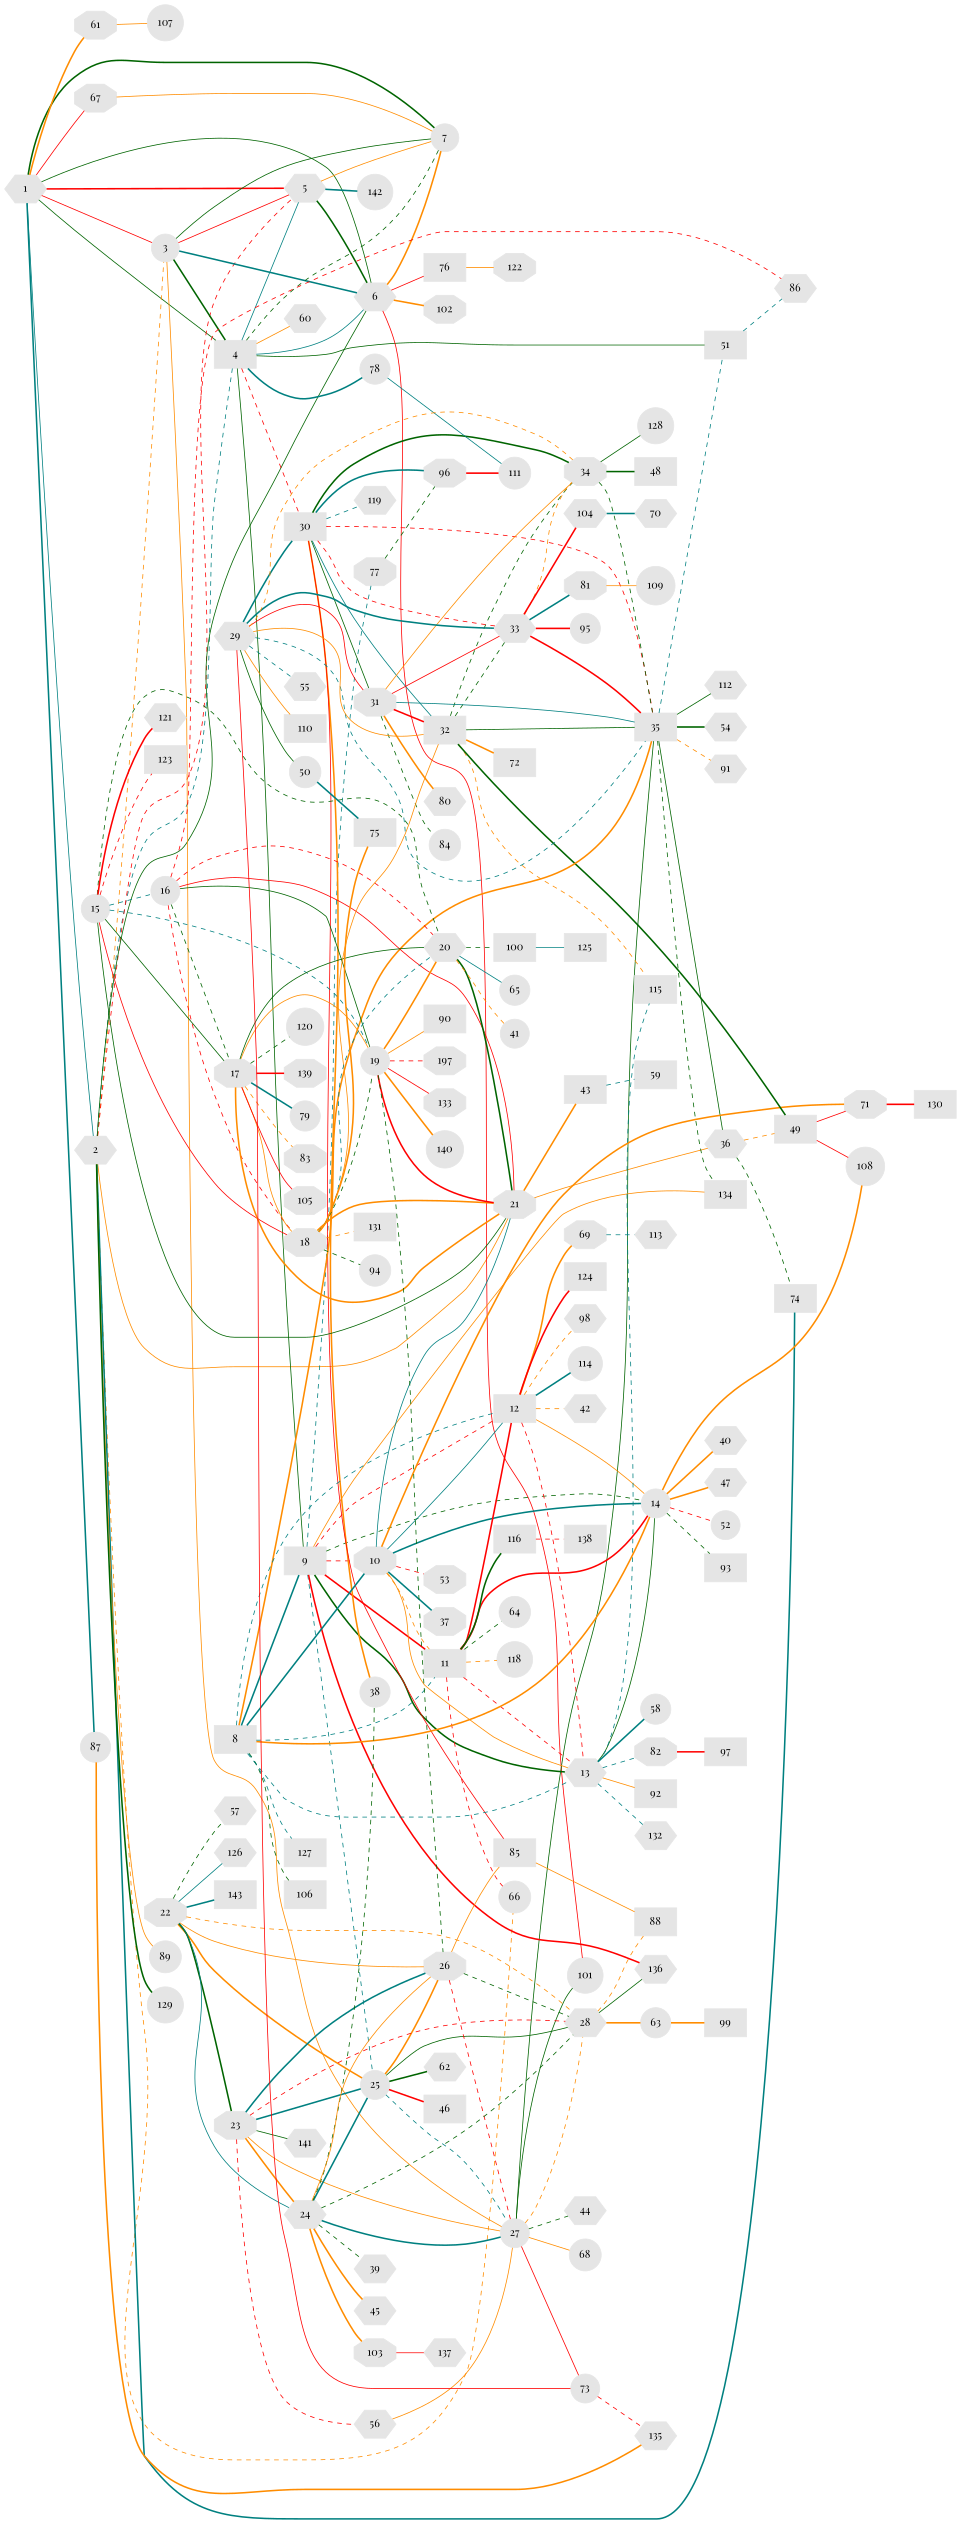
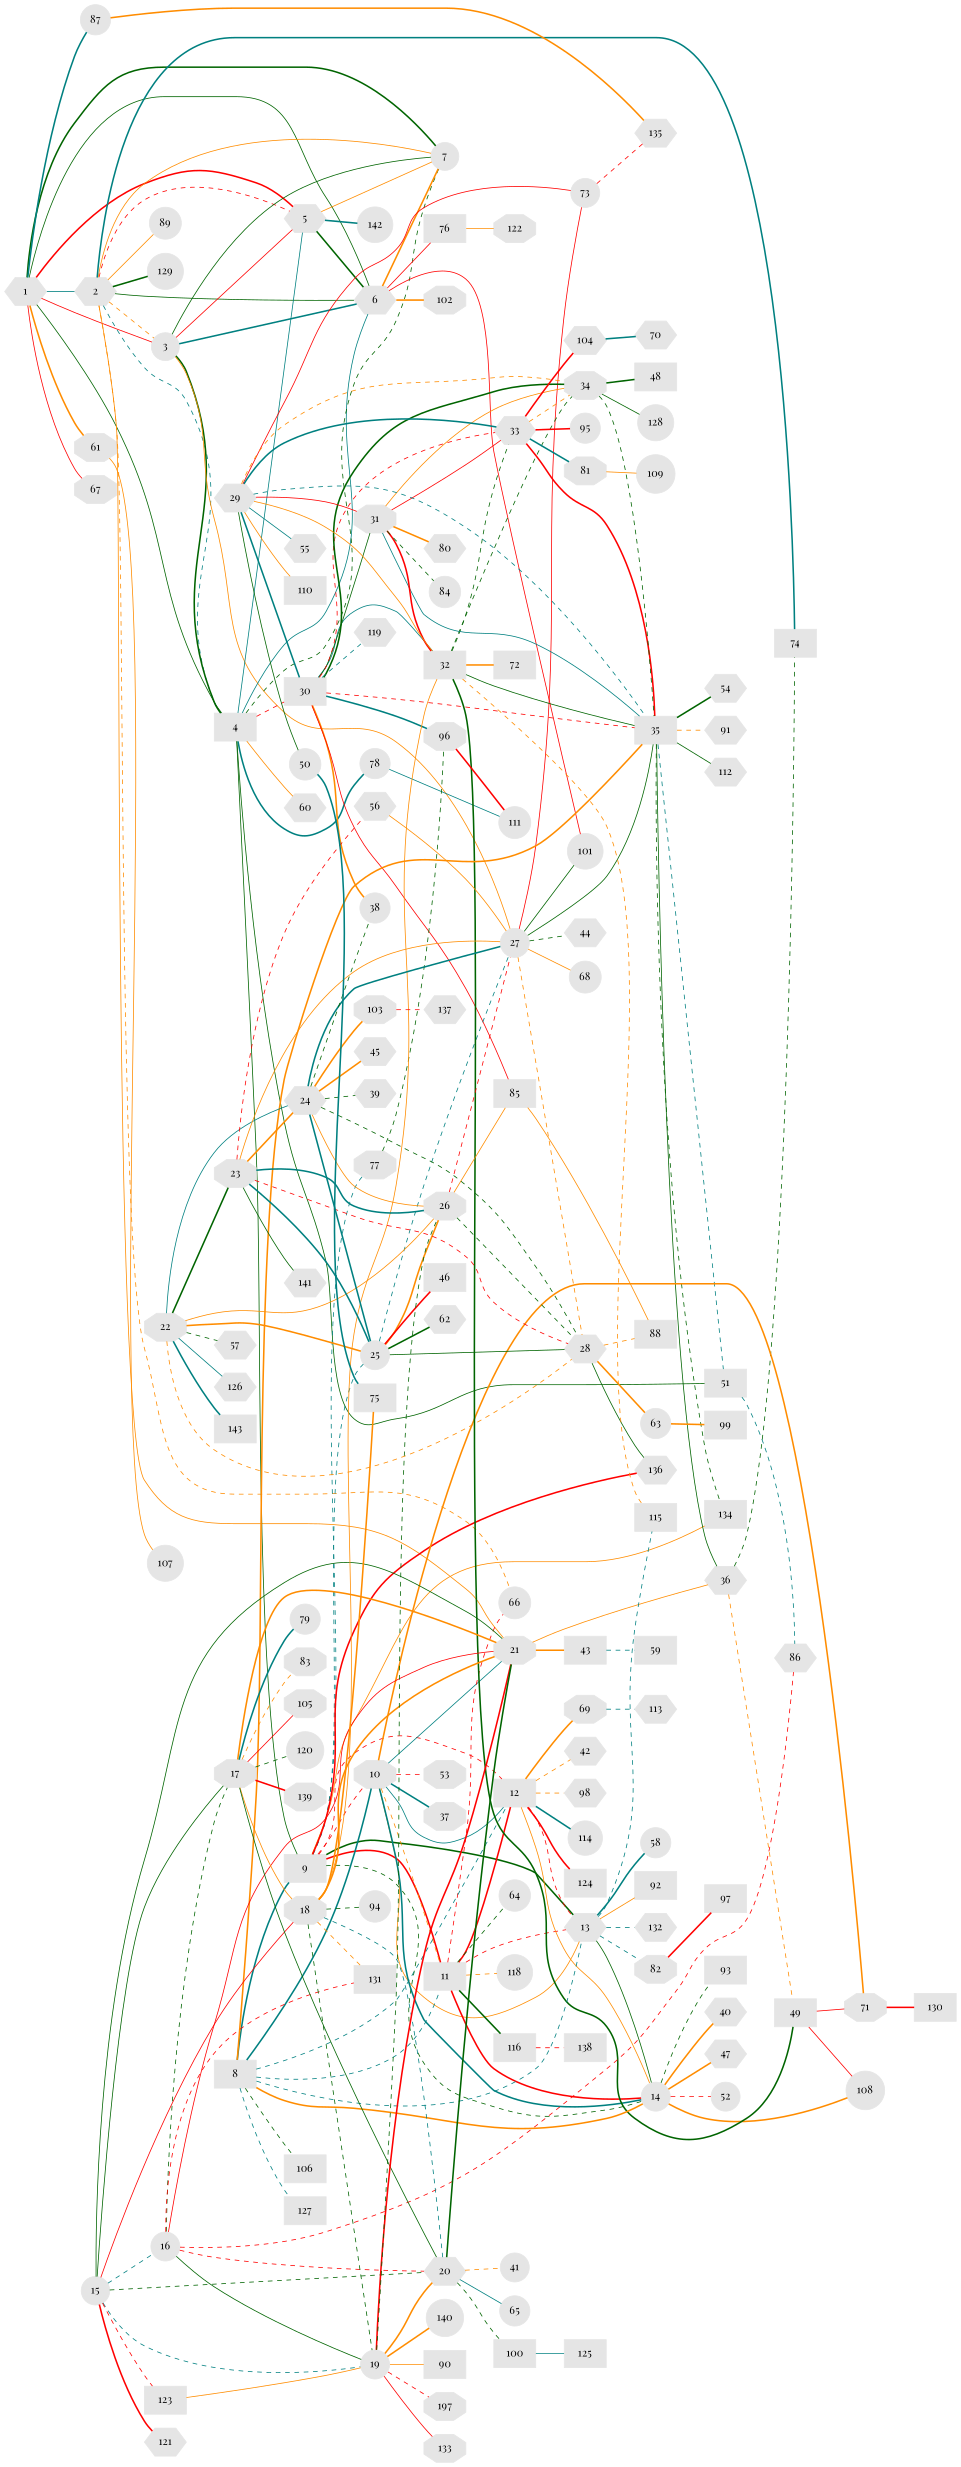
edge "67" -- "7": now "2" -- "7"
edge "29" -- "55": style dashed -> solid
edge "19" -- "17": now "19" -- "123"
edge "16" -- "18": now "16" -- "131"
edge "103" -- "137": style solid -> dashed
